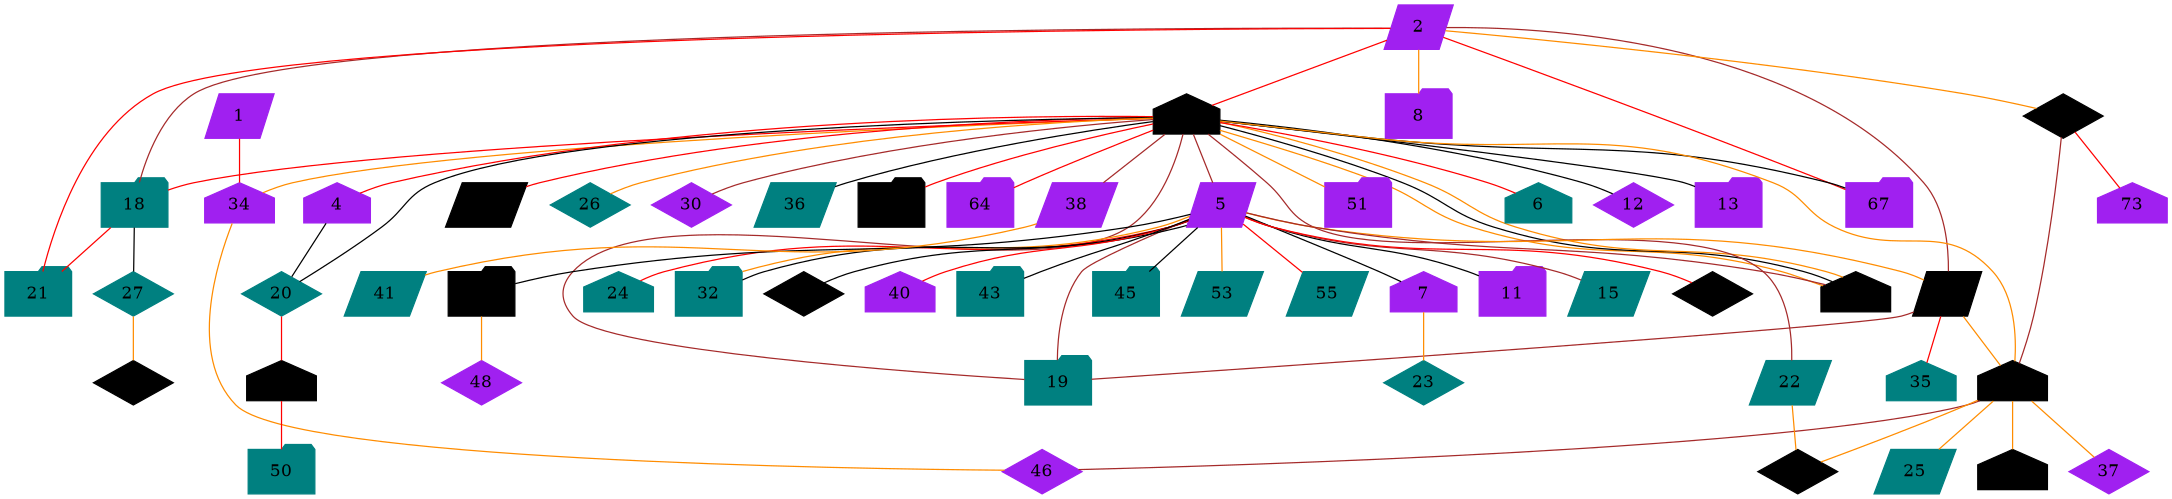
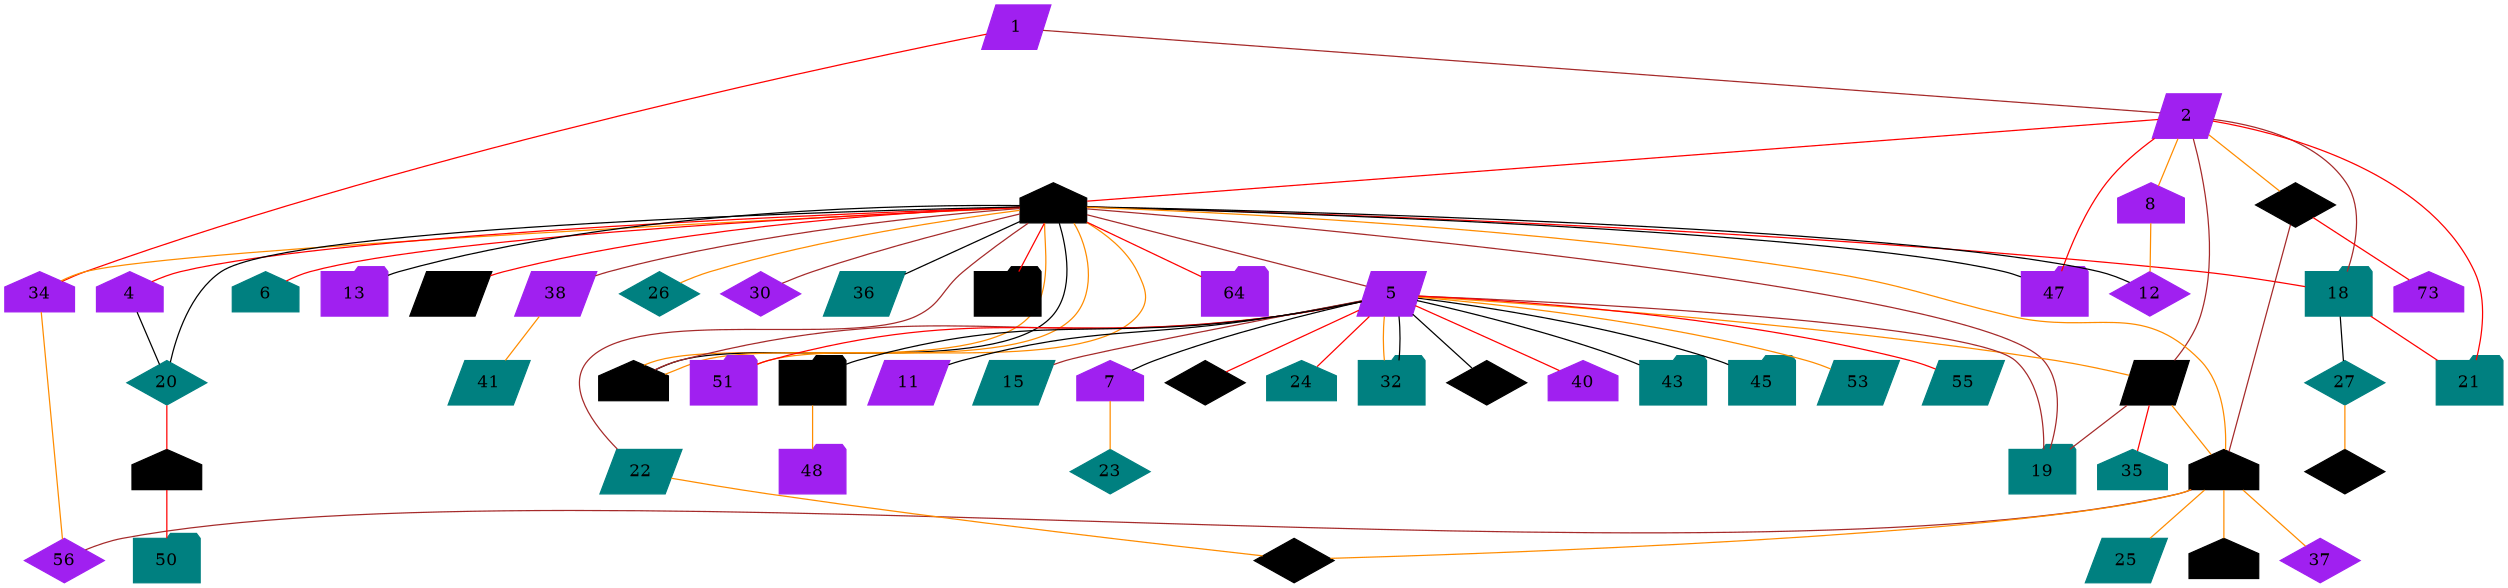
edge "1" -- "2": added
node "8": shape folder -> house
node "67": label "67" -> "47"
edge "8" -- "12": added
node "11": shape folder -> parallelogram
edge "5" -- "51": added
node "48": shape diamond -> folder
node "46": label "46" -> "56"
